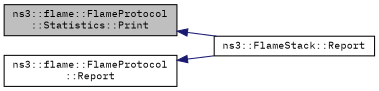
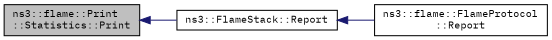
node "ns3::flame::FlameProtocol ::Statistics::Print": label "ns3::flame::FlameProtocol ::Statistics::Print" -> "ns3::flame::Print ::Statistics::Print"
edge "ns3::FlameStack::Report" -> "ns3::flame::FlameProtocol ::Report": reversed
